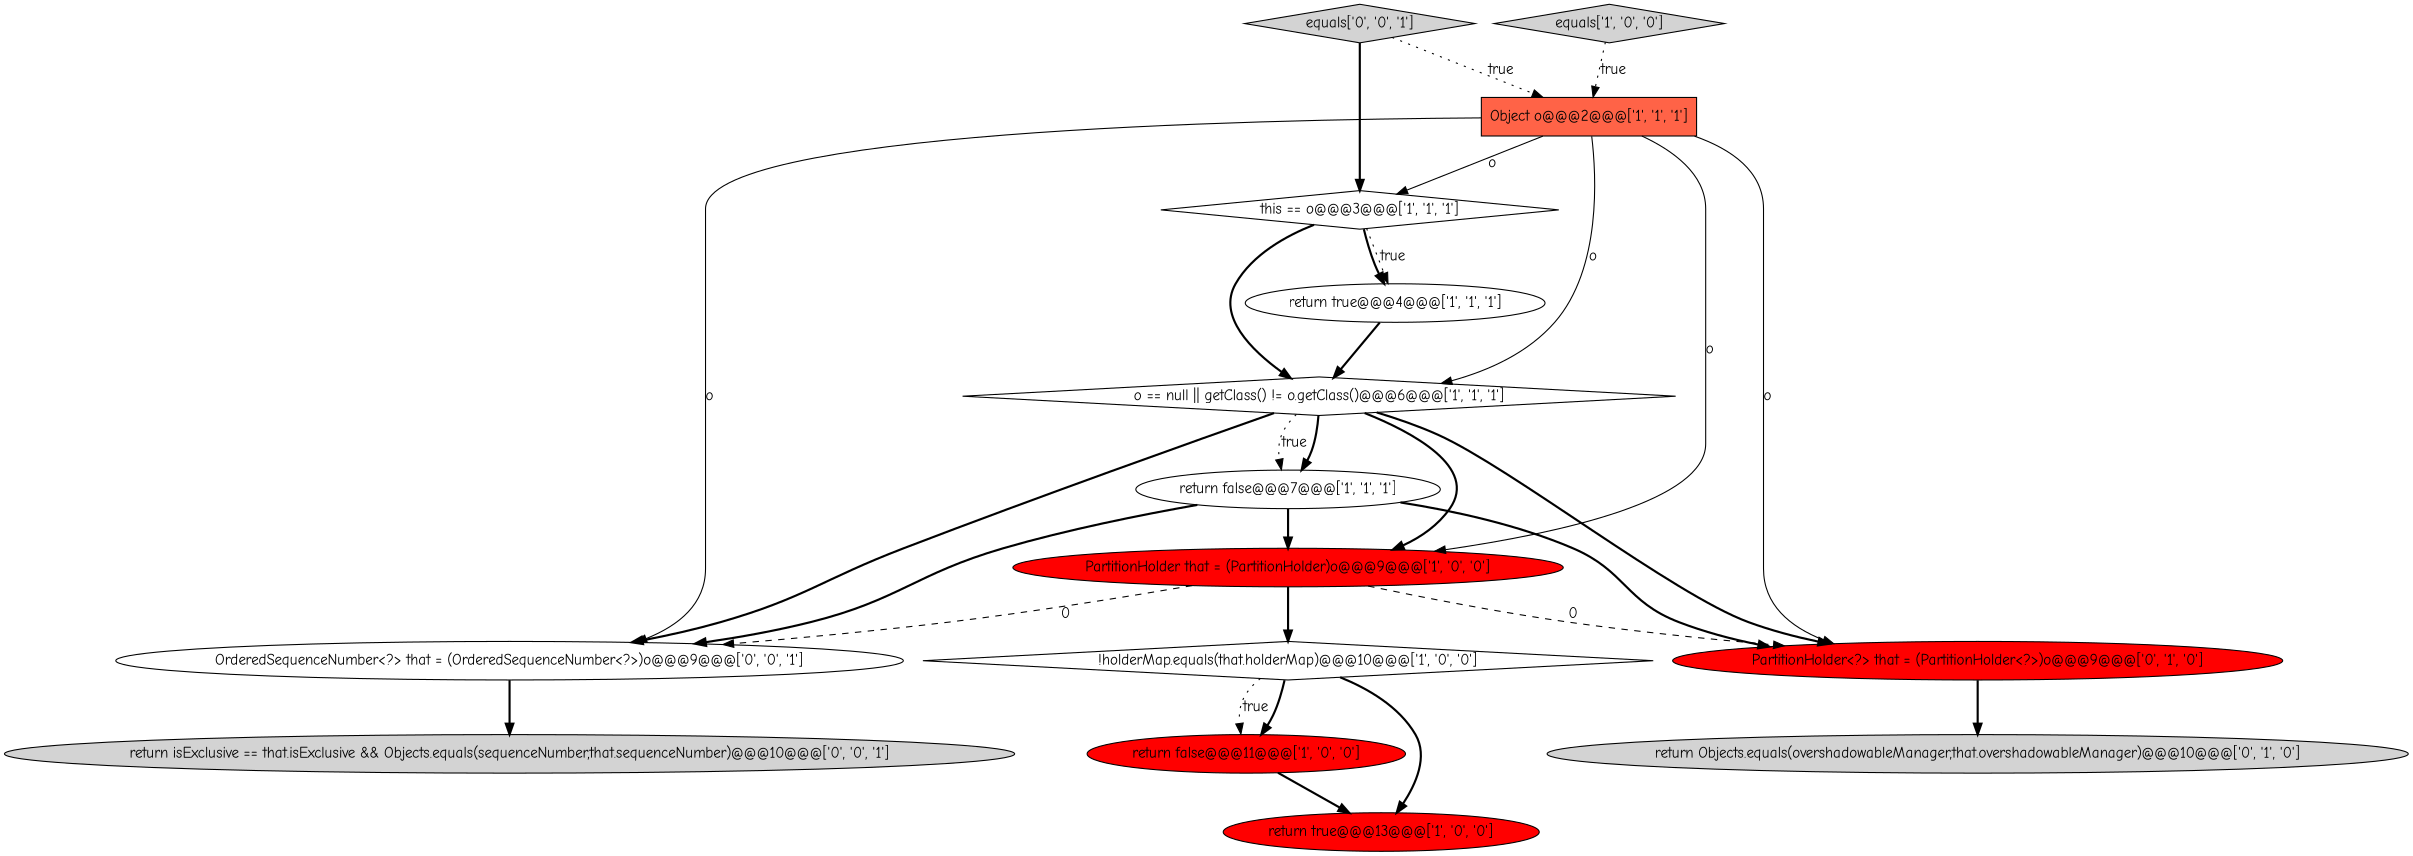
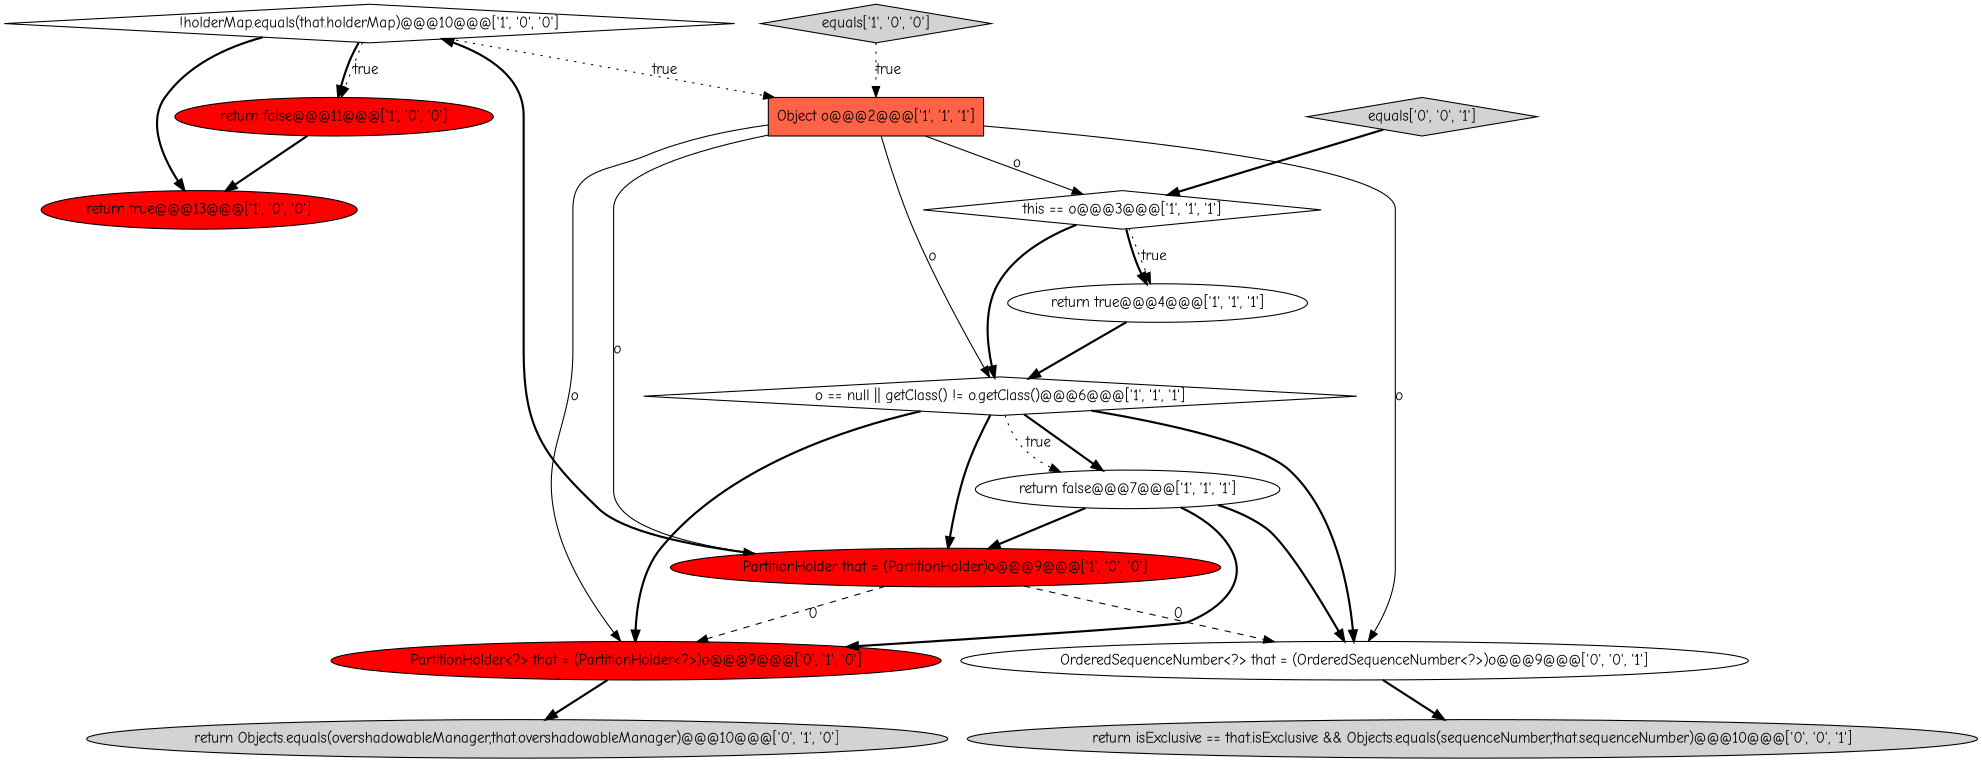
edge "equals['0', '0', '1']" -> "Object o@@@2@@@['1', '1', '1']": now "!holderMap.equals(that.holderMap)@@@10@@@['1', '0', '0']" -> "Object o@@@2@@@['1', '1', '1']"
